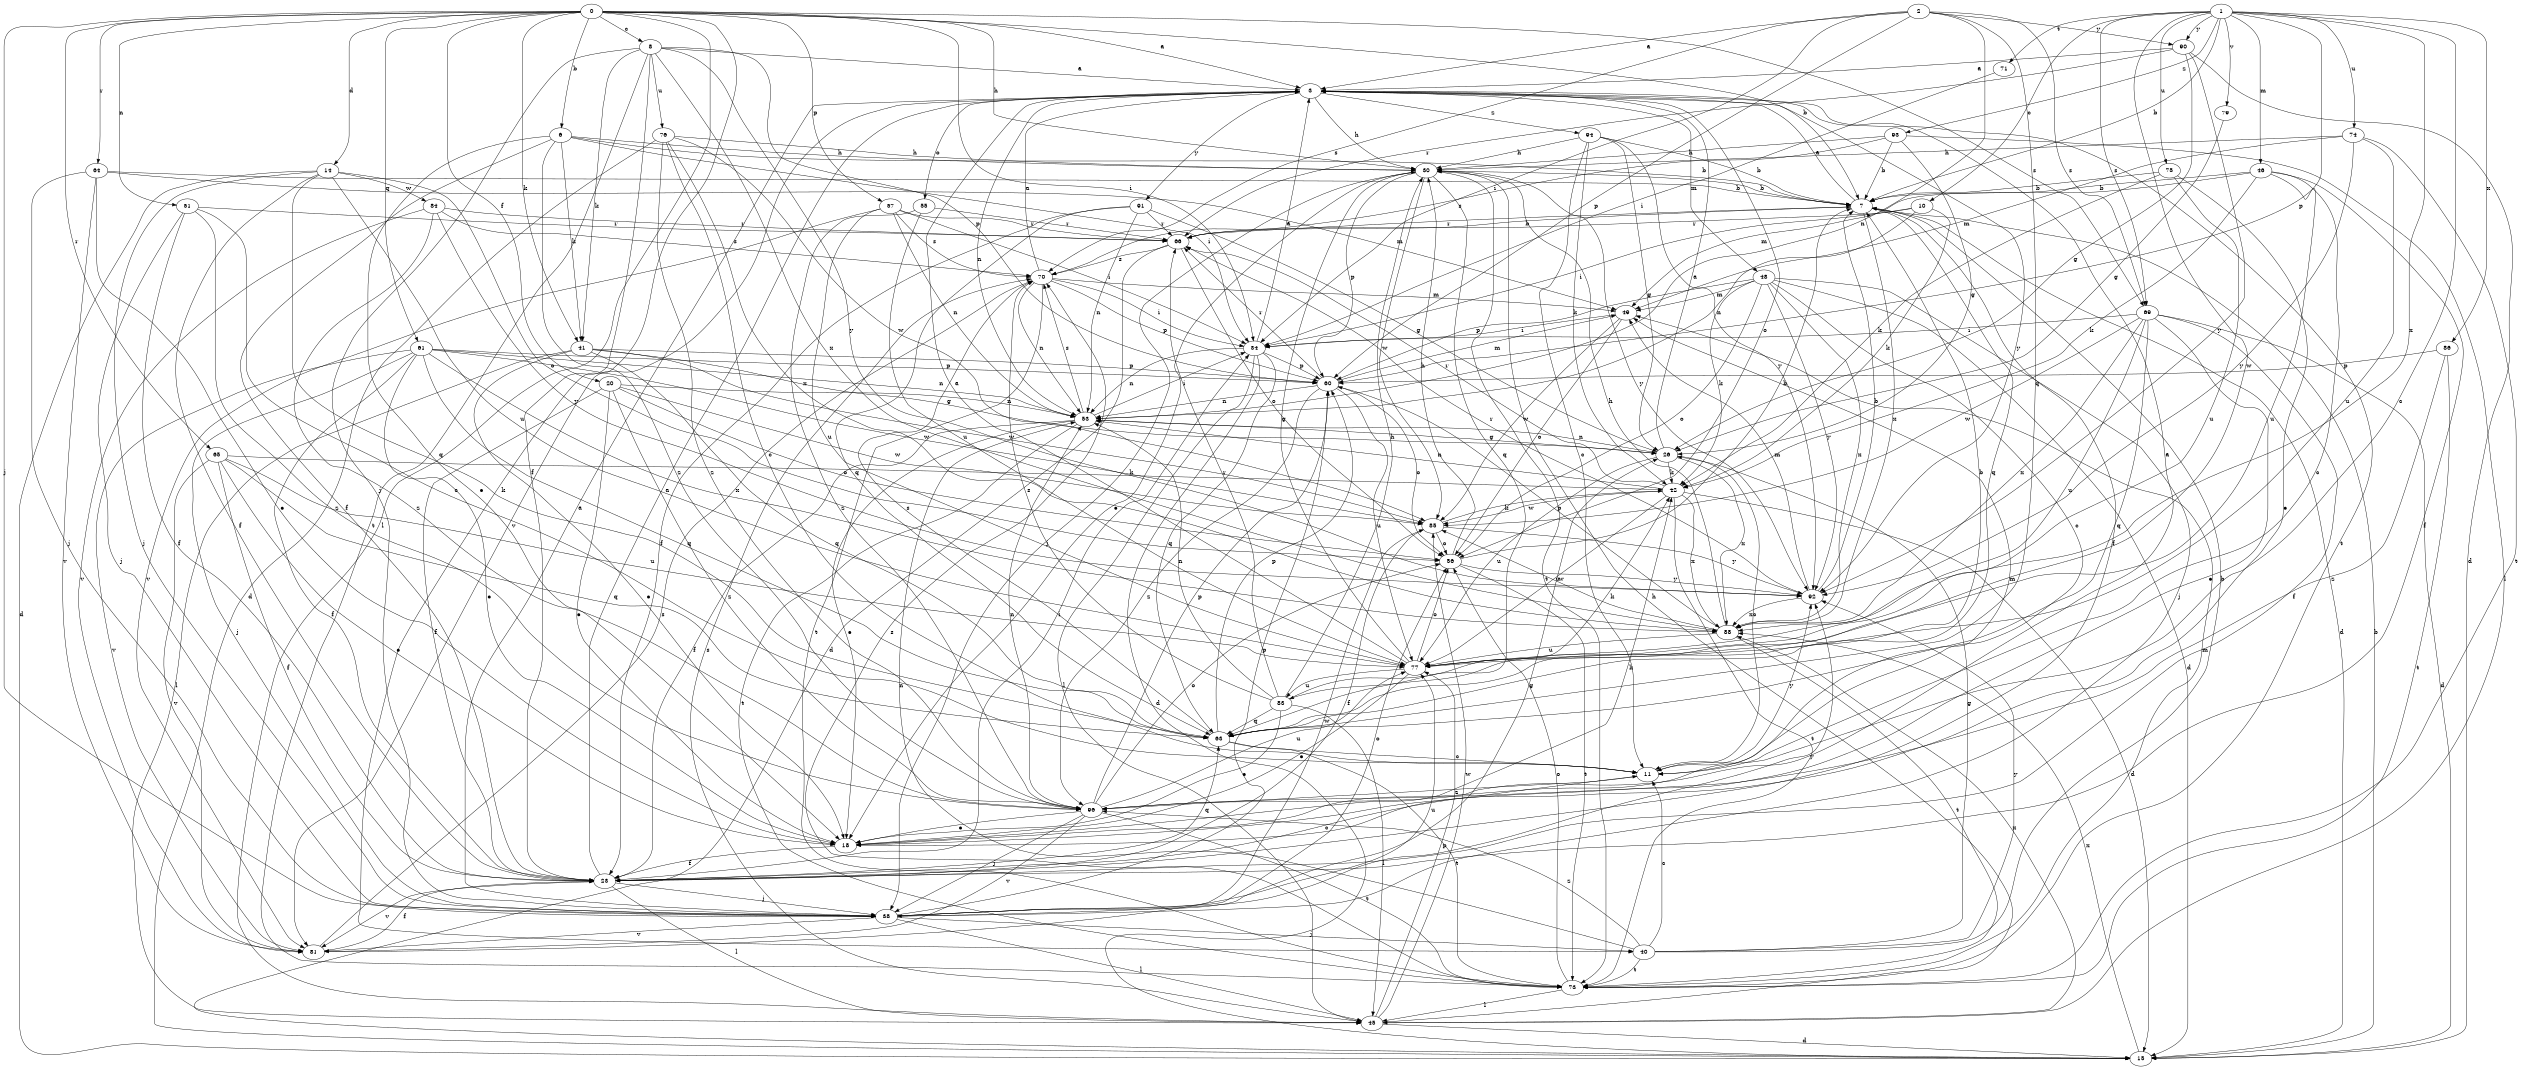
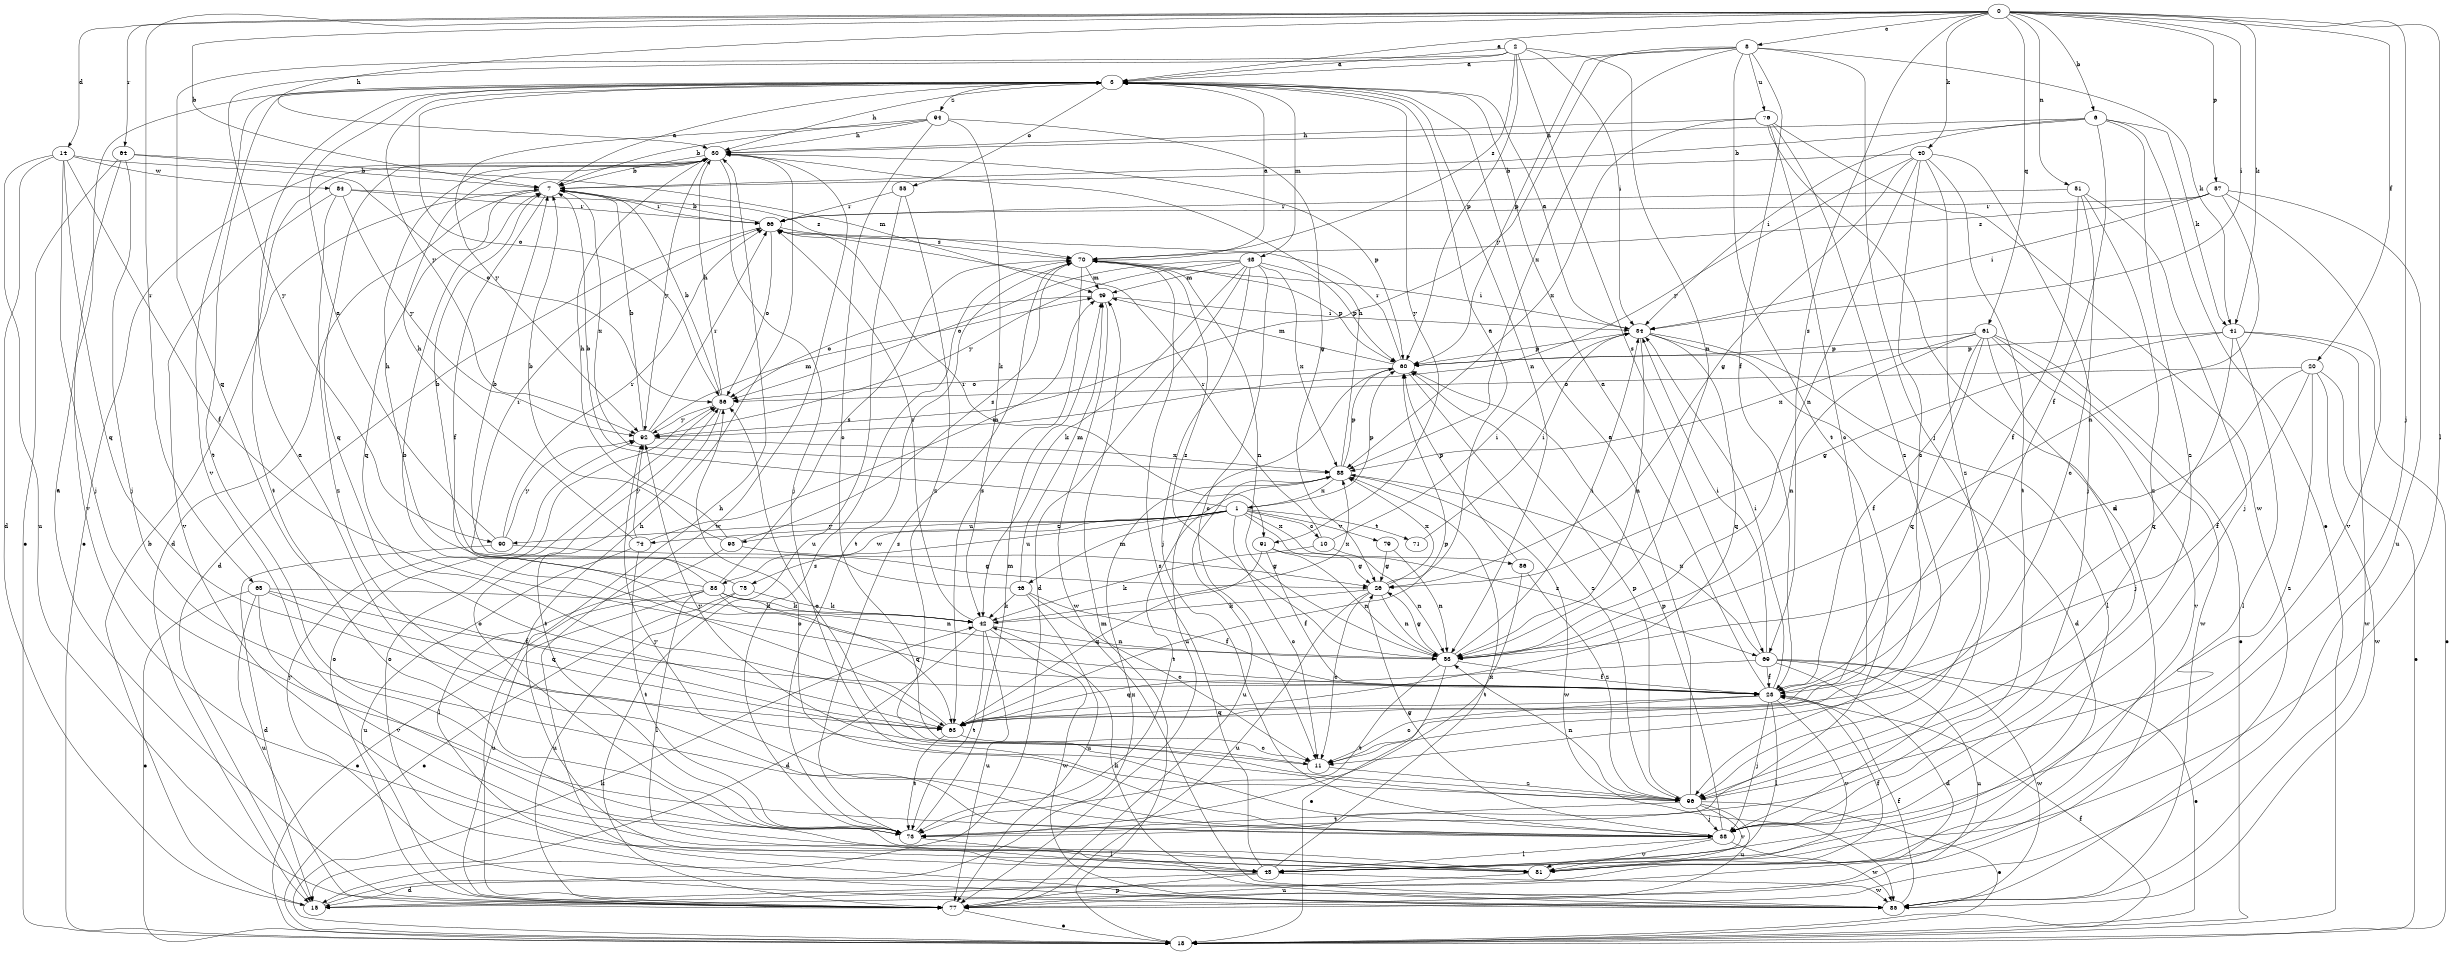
edge "91" -> "66": reversed
edge "60" -> "53": now "79" -> "53"
edge "1" -> "88": reversed
edge "77" -> "30": label "g" -> "h"
edge "63" -> "70": reversed
edge "77" -> "83": reversed
edge "38" -> "40": reversed
